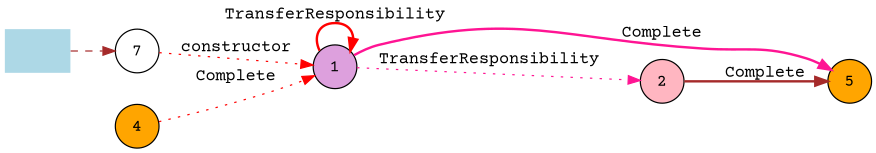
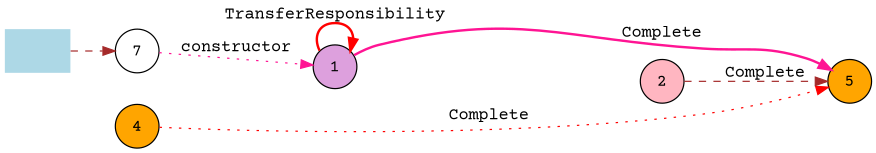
edge "7" -> "1": color red -> deeppink
edge "1" -> "2": removed, label "TransferResponsibility"
edge "2" -> "5": style bold -> dashed
edge "4" -> "1": now "4" -> "5"
